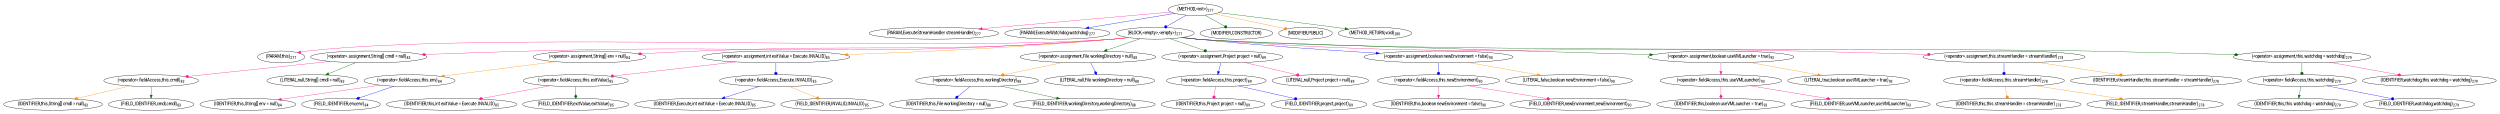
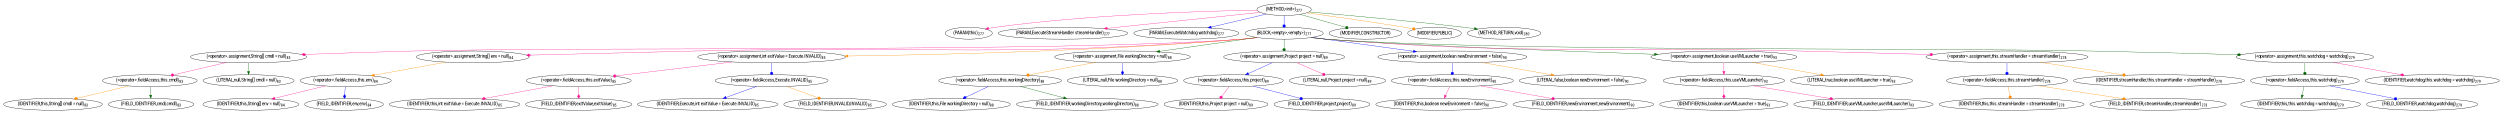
edge "(BLOCK,<empty>,<empty>)" -> "(PARAM,this)": now "(METHOD,<init>)" -> "(PARAM,this)"
edge "(<operator>.fieldAccess,this.exitValue)" -> "(FIELD_IDENTIFIER,exitValue,exitValue)": color darkgreen -> deeppink
